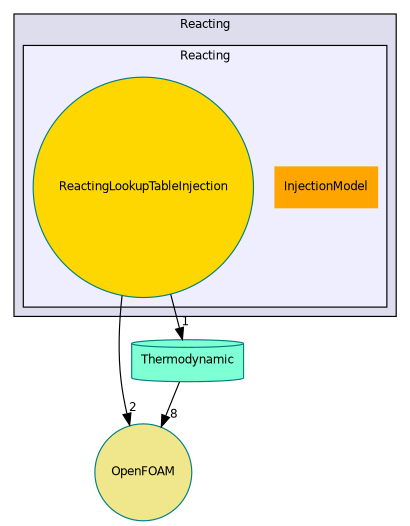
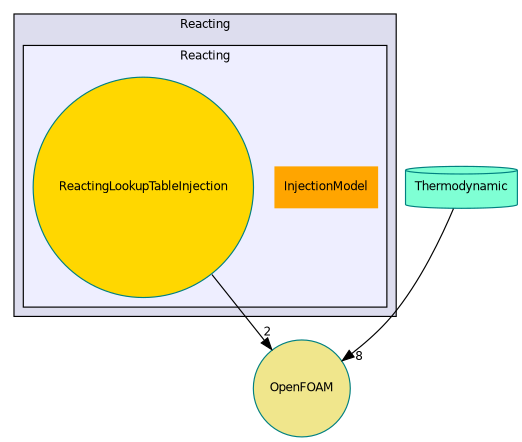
edge "ReactingLookupTableInjection" -> "Thermodynamic": removed
